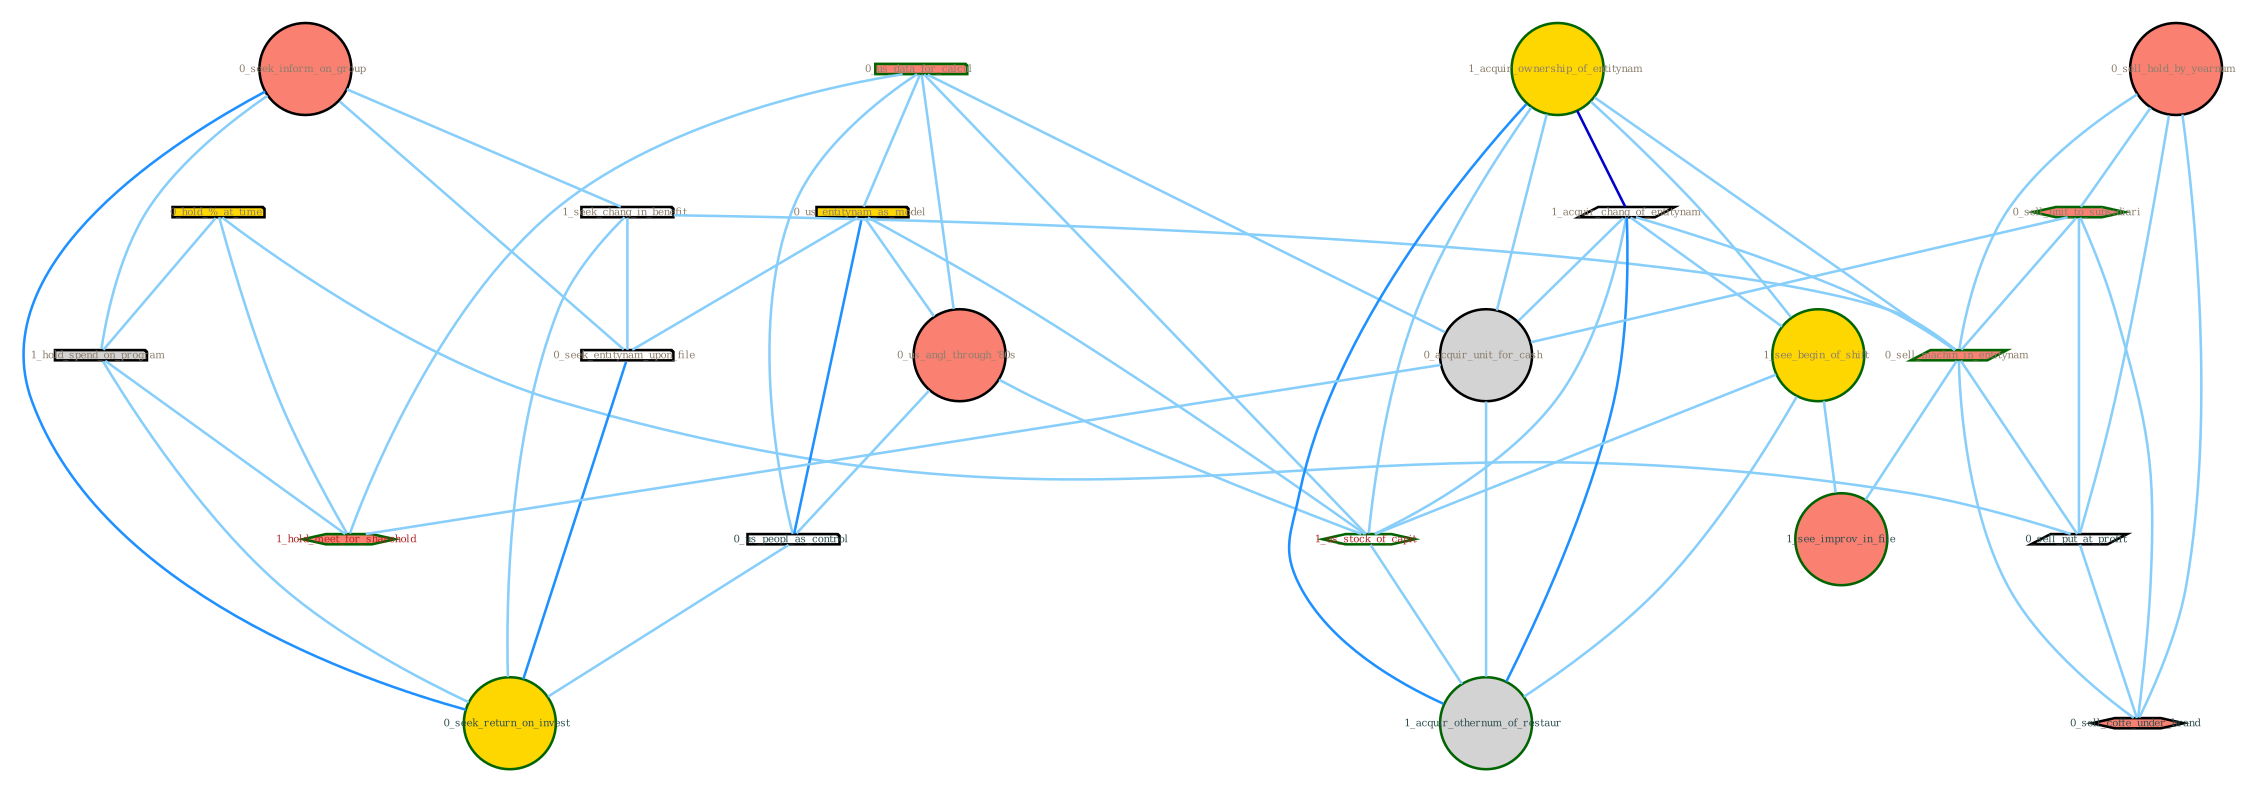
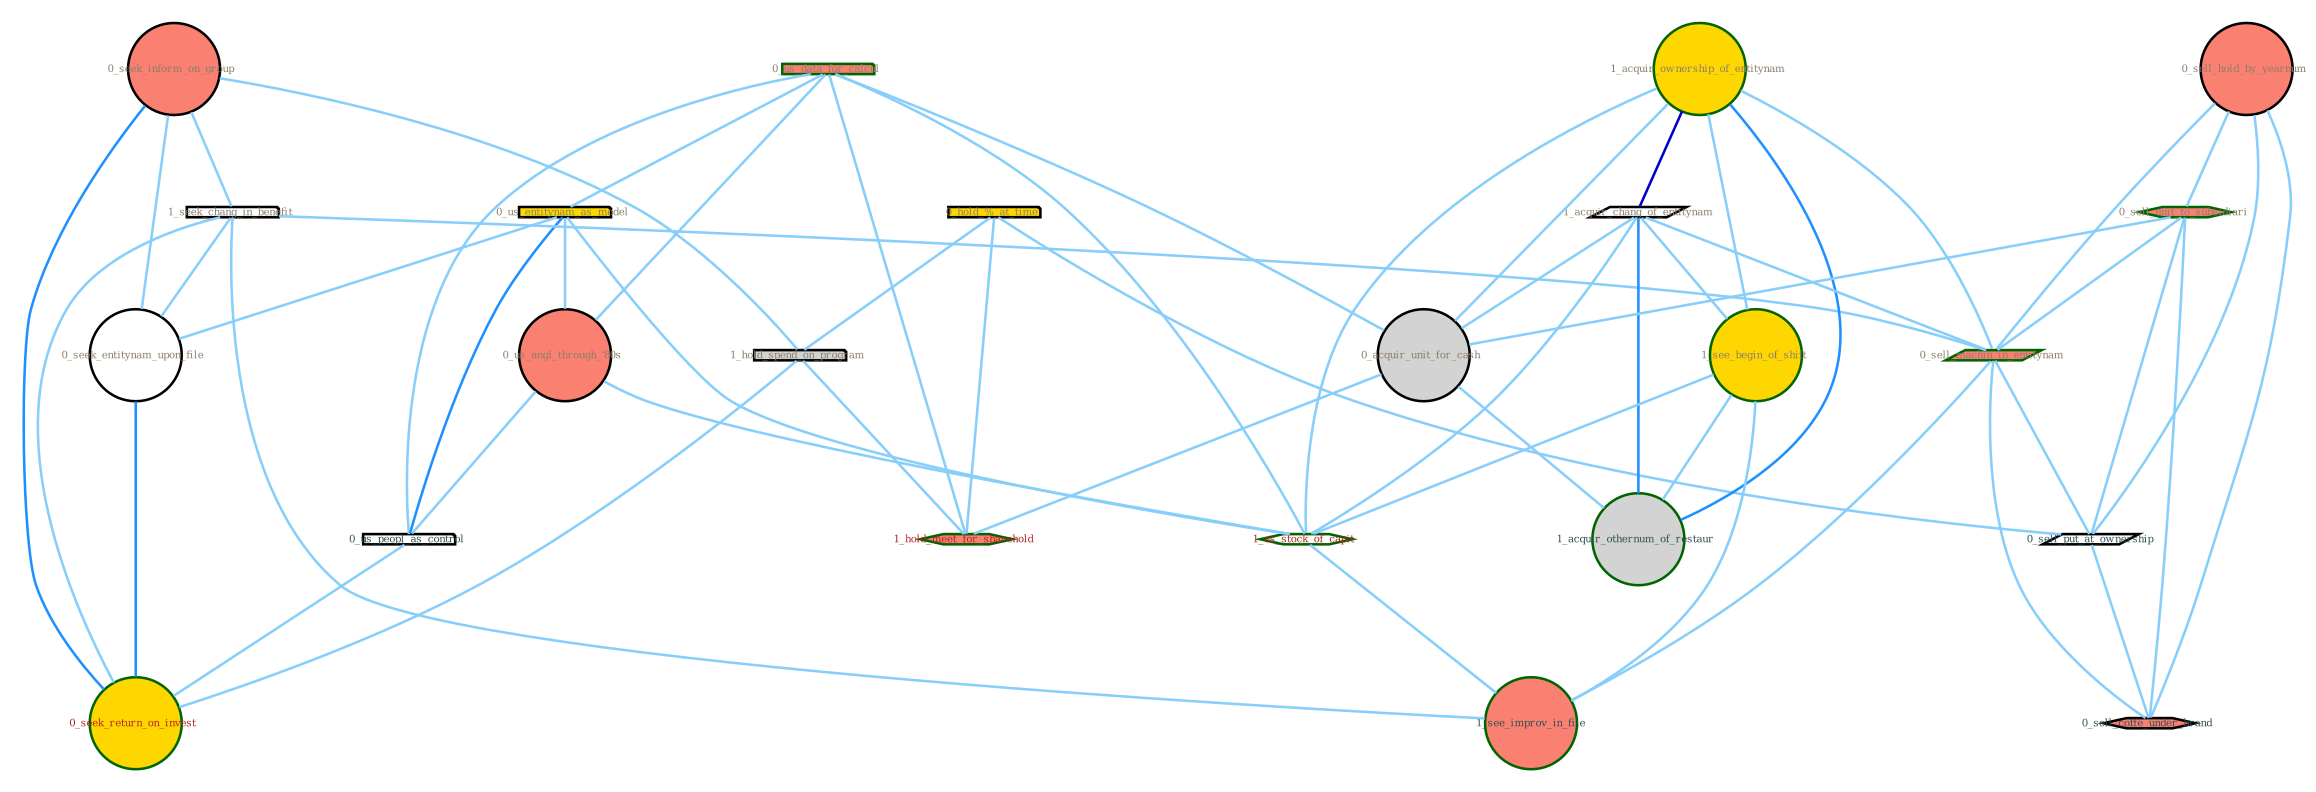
node "0_seek_entitynam_upon_file": shape note -> circle
node "0_sell_put_at_profit": label "0_sell_put_at_profit" -> "0_sell_put_at_ownership"
edge "1_us_stock_of_capit" -- "1_acquir_othernum_of_restaur": now "1_us_stock_of_capit" -- "1_see_improv_in_file"
edge "1_seek_chang_in_benefit" -- "1_see_improv_in_file": added
node "0_seek_return_on_invest": fontcolor #2f4f4f -> #b22222
